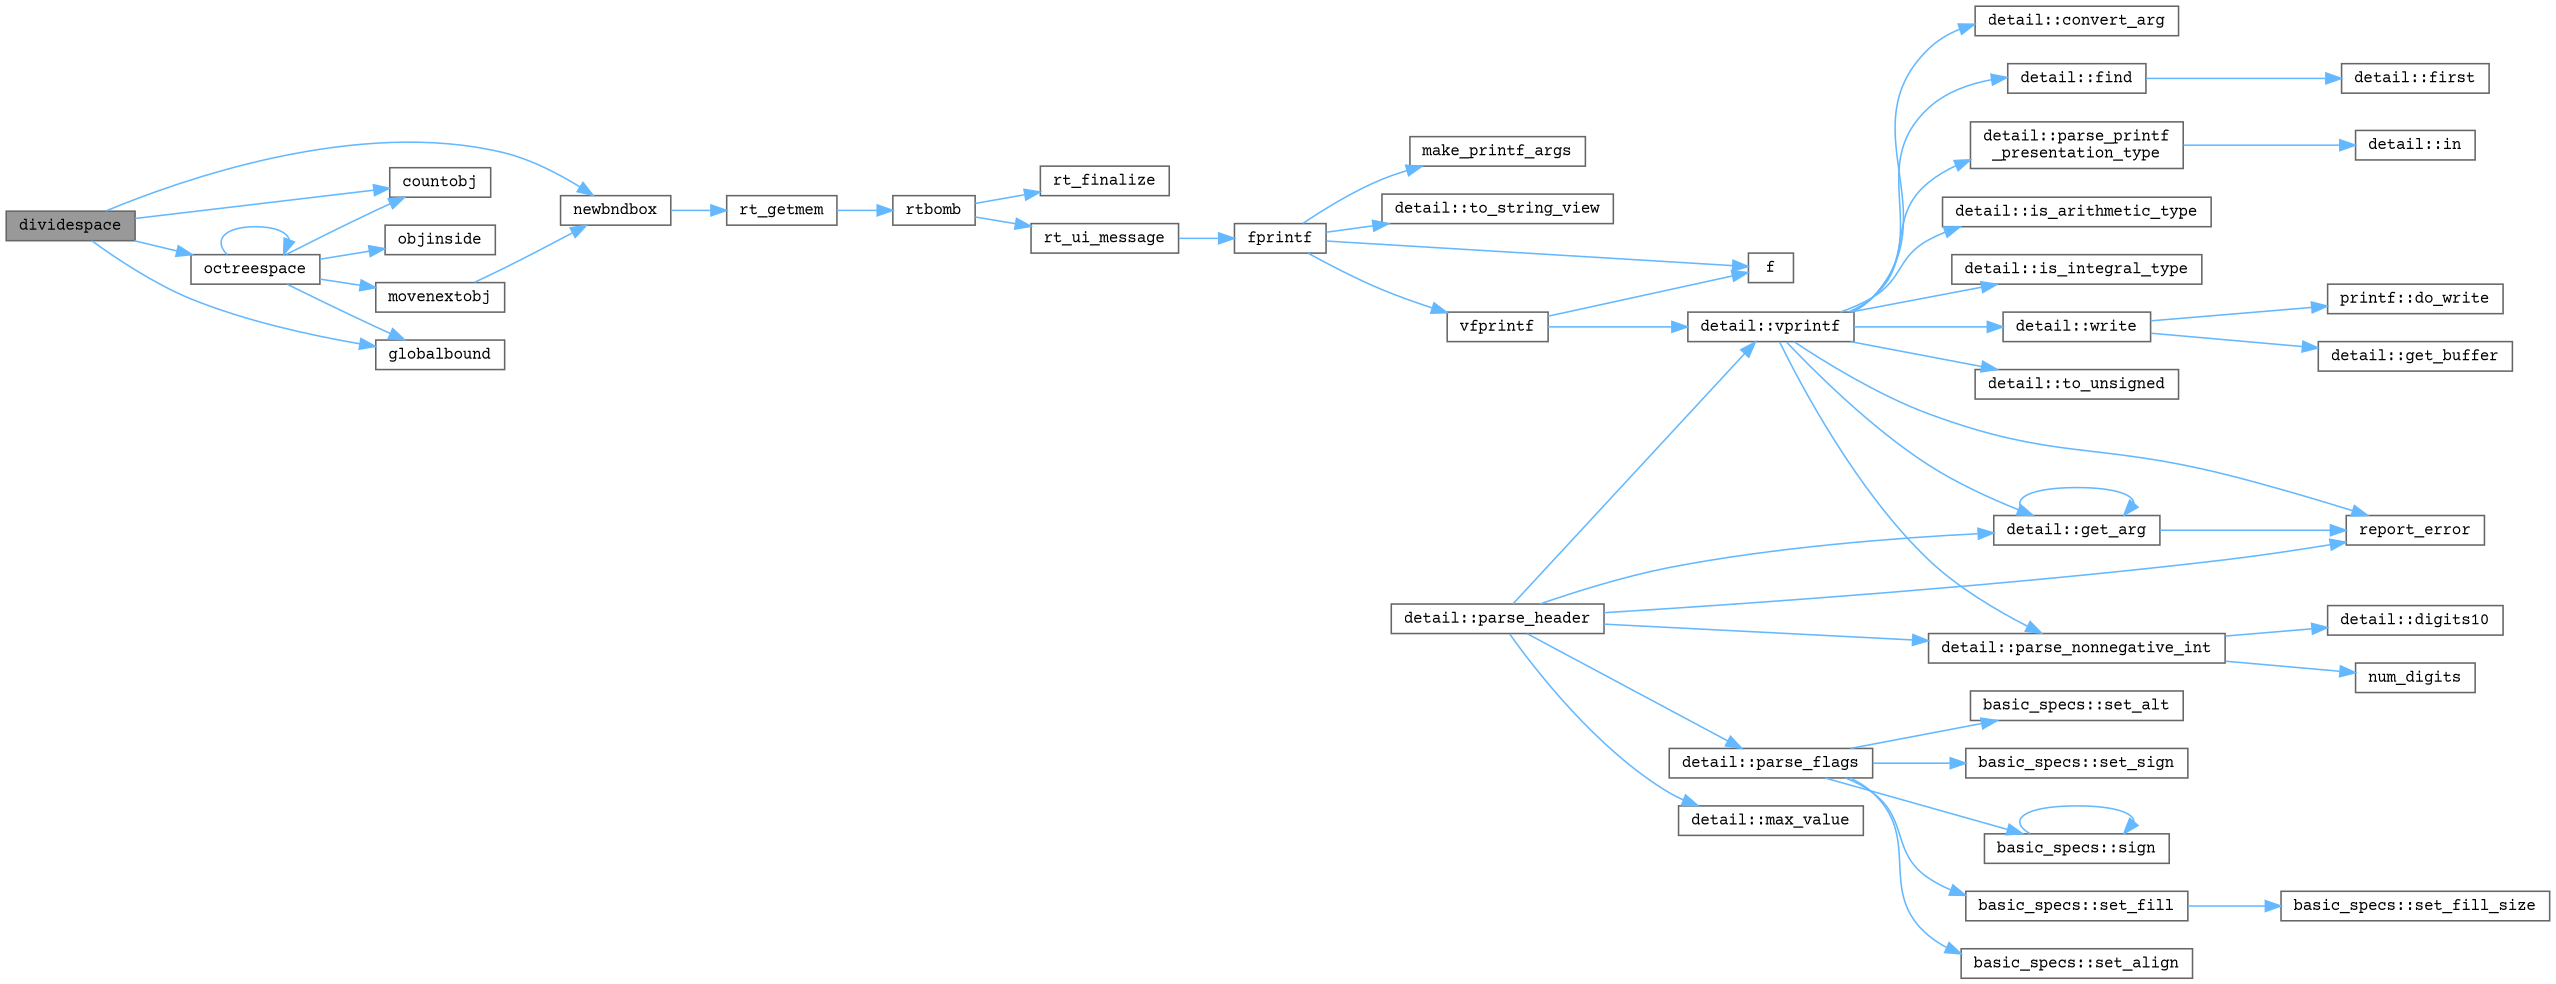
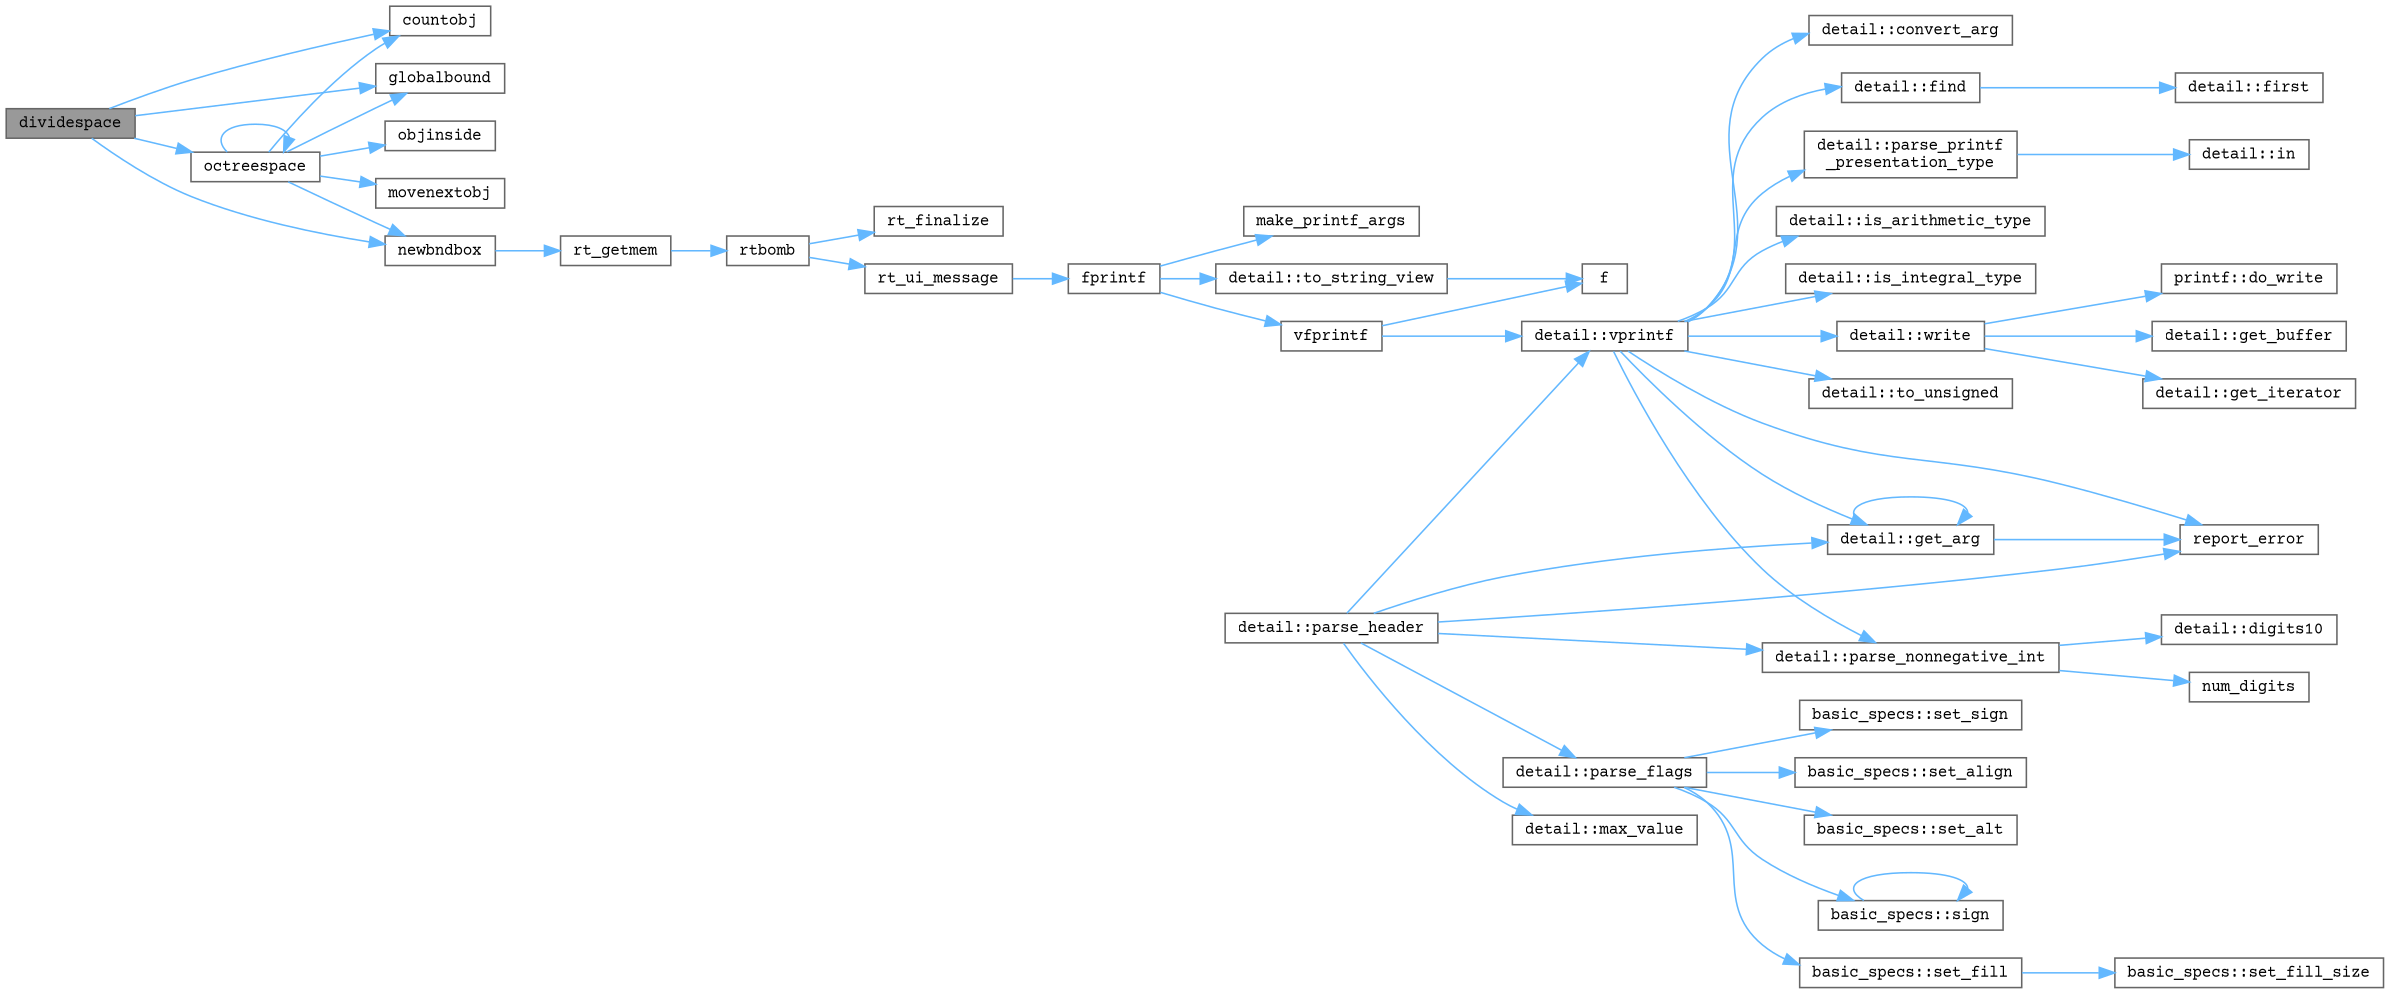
edge "fprintf" -> "f": now "detail::to_string_view" -> "f"
edge "movenextobj" -> "newbndbox": now "octreespace" -> "newbndbox"
node "detail::get_iterator": added
